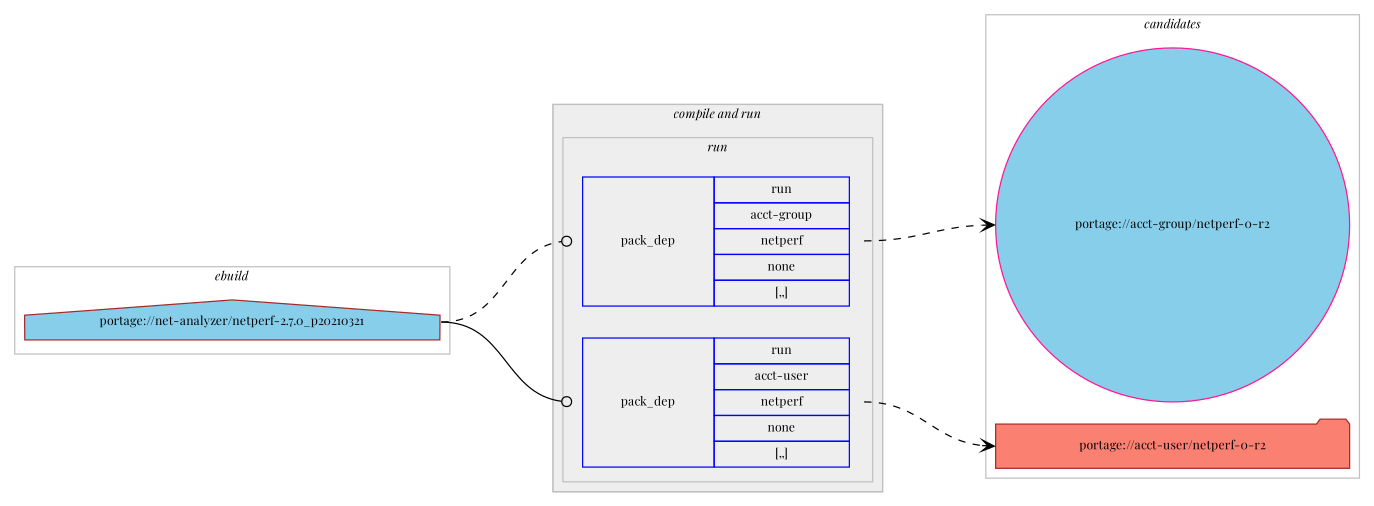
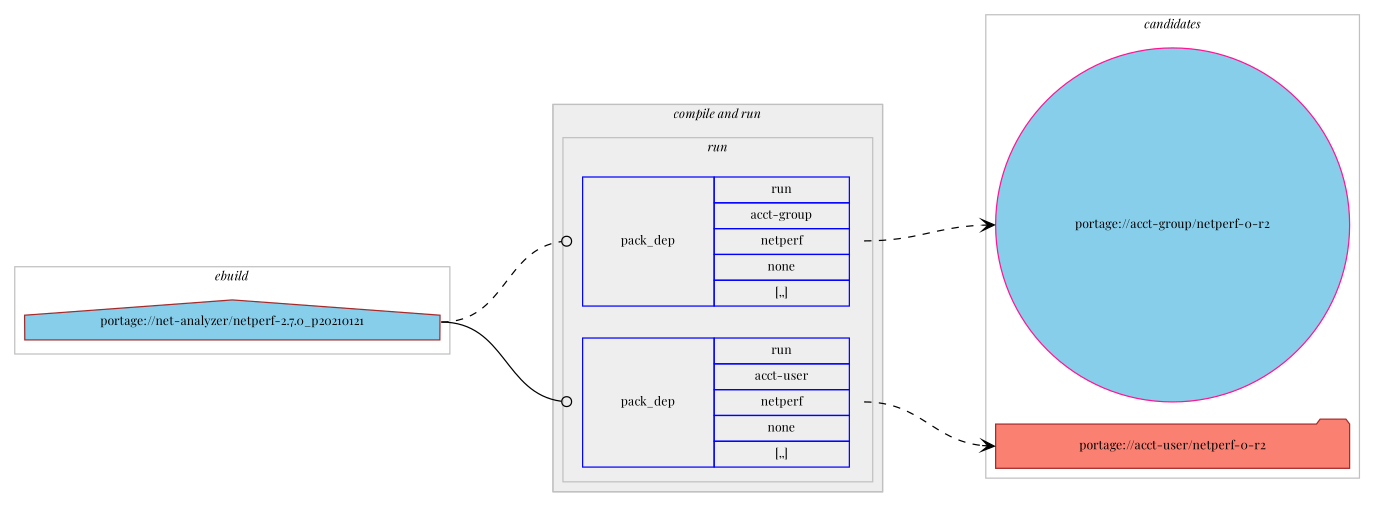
node "portage://net-analyzer/netperf-2.7.0_p20210321": label "portage://net-analyzer/netperf-2.7.0_p20210321" -> "portage://net-analyzer/netperf-2.7.0_p20210121"
